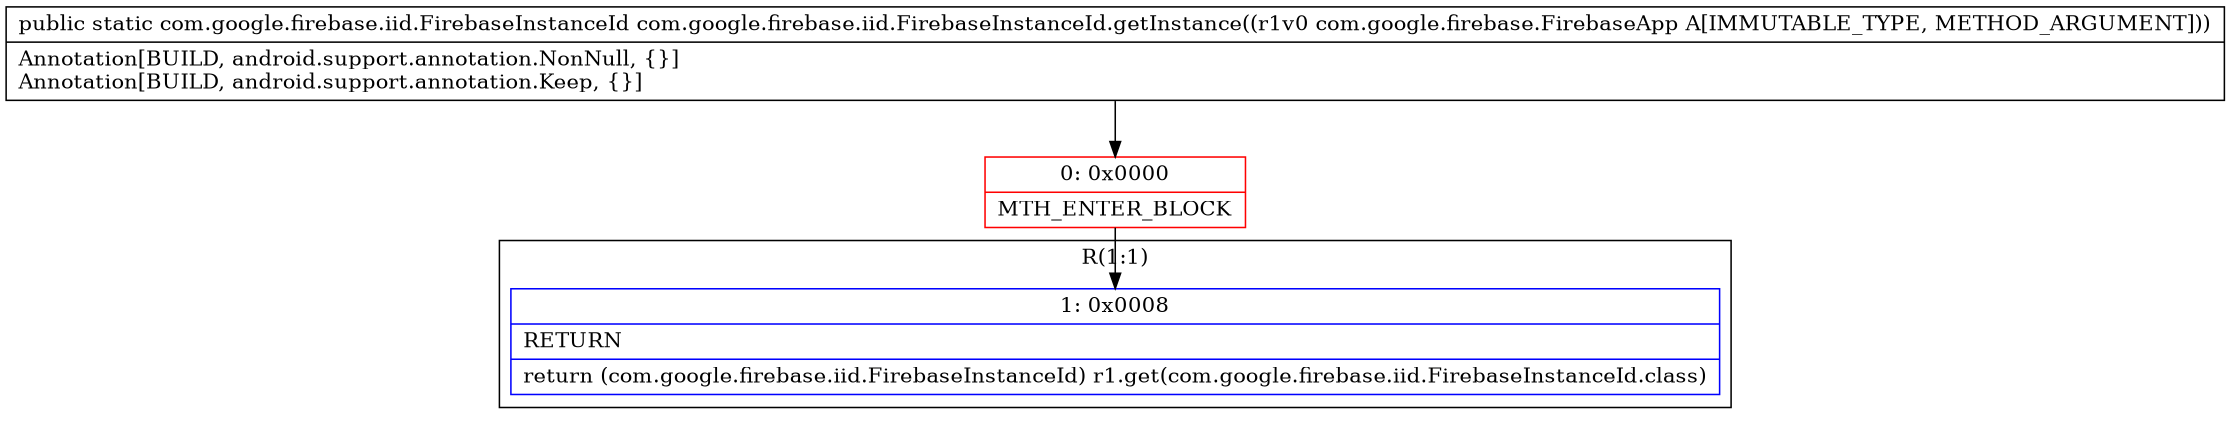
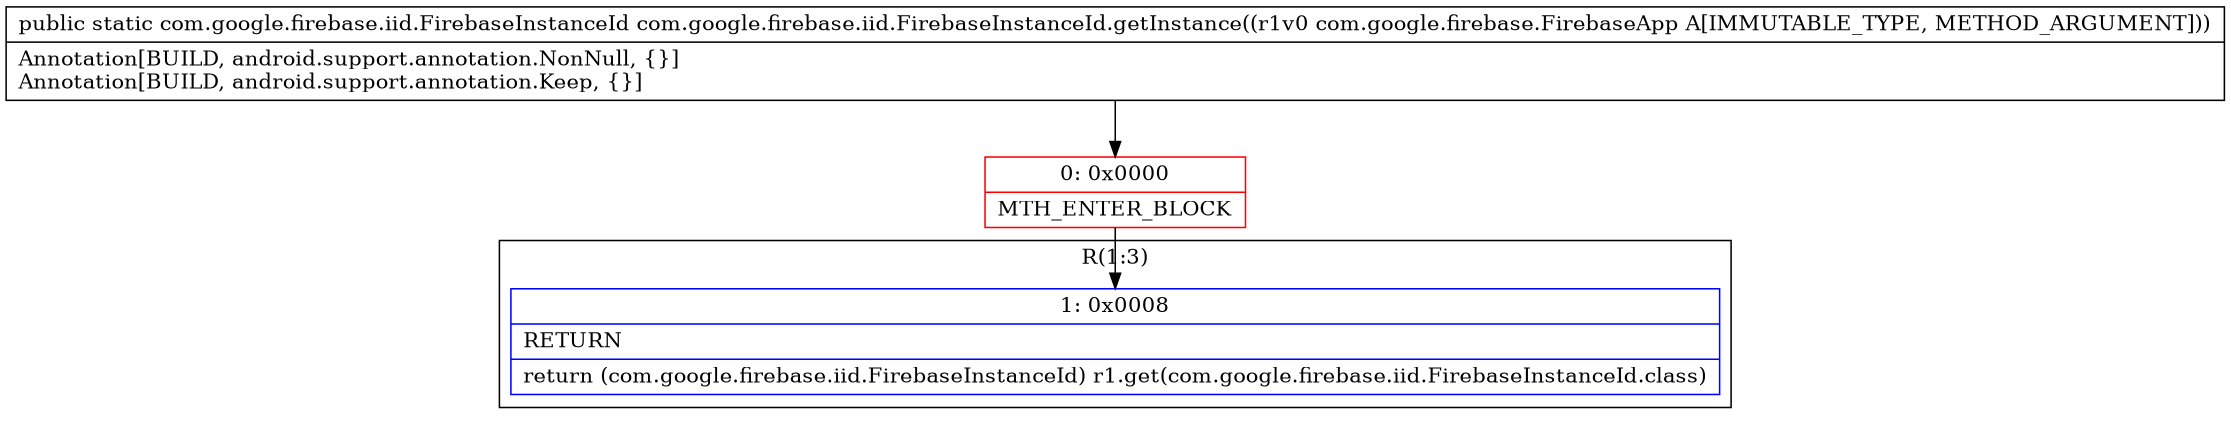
cluster "R(1:1)": label "R(1:1)" -> "R(1:3)"
